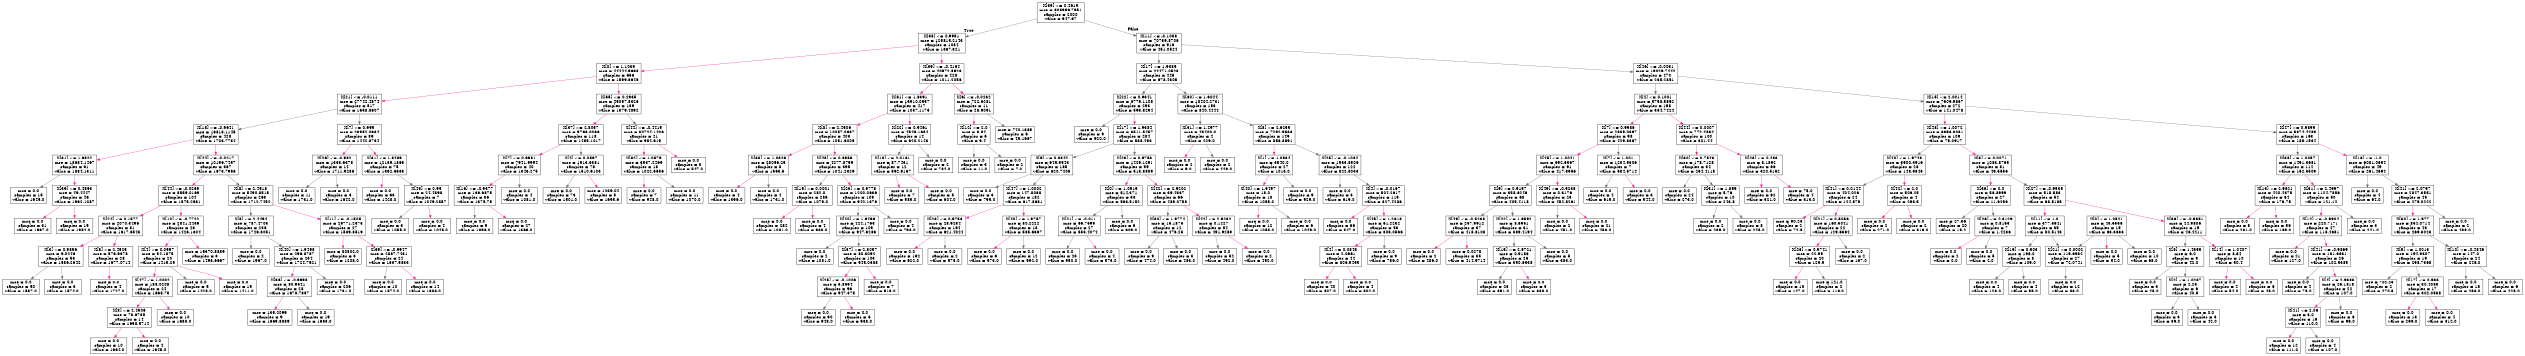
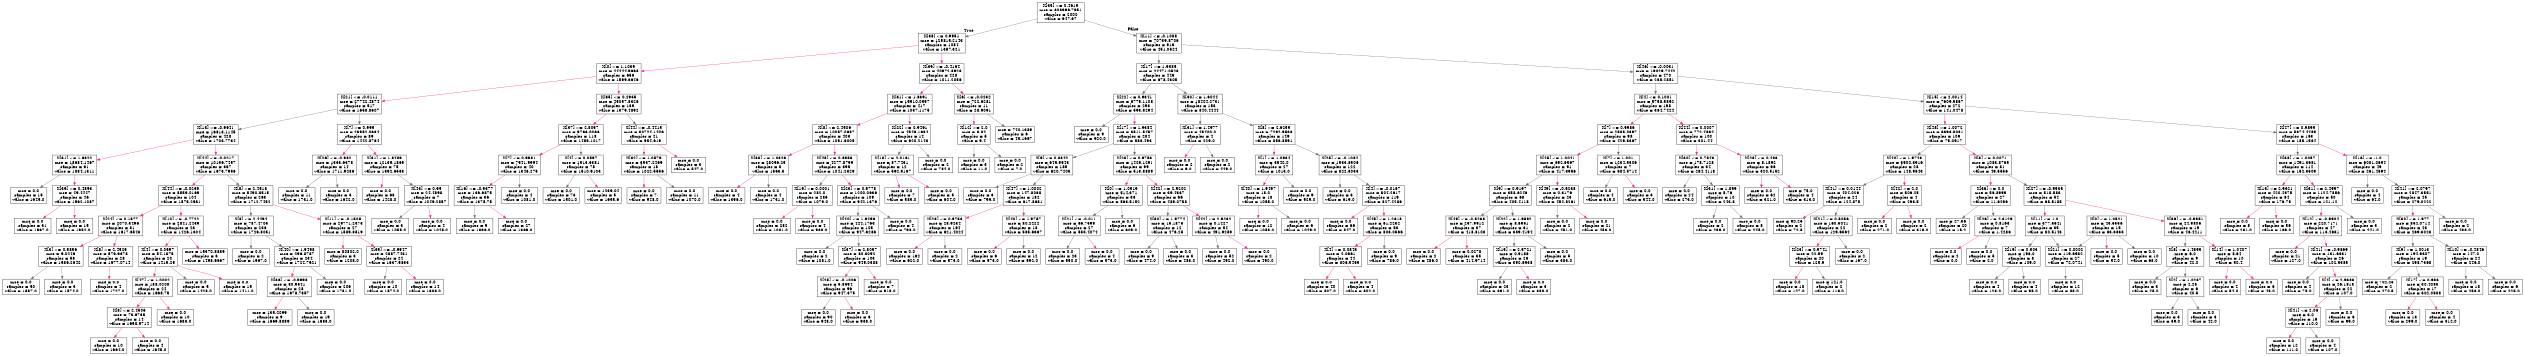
edge "X[41] <= 0.0144 mse = 404.026 samples = 24 value = 124.875" -> "X[21] <= 0.5056 mse = 160.5041 samples = 22 value = 129.6364": color deeppink -> gray40
